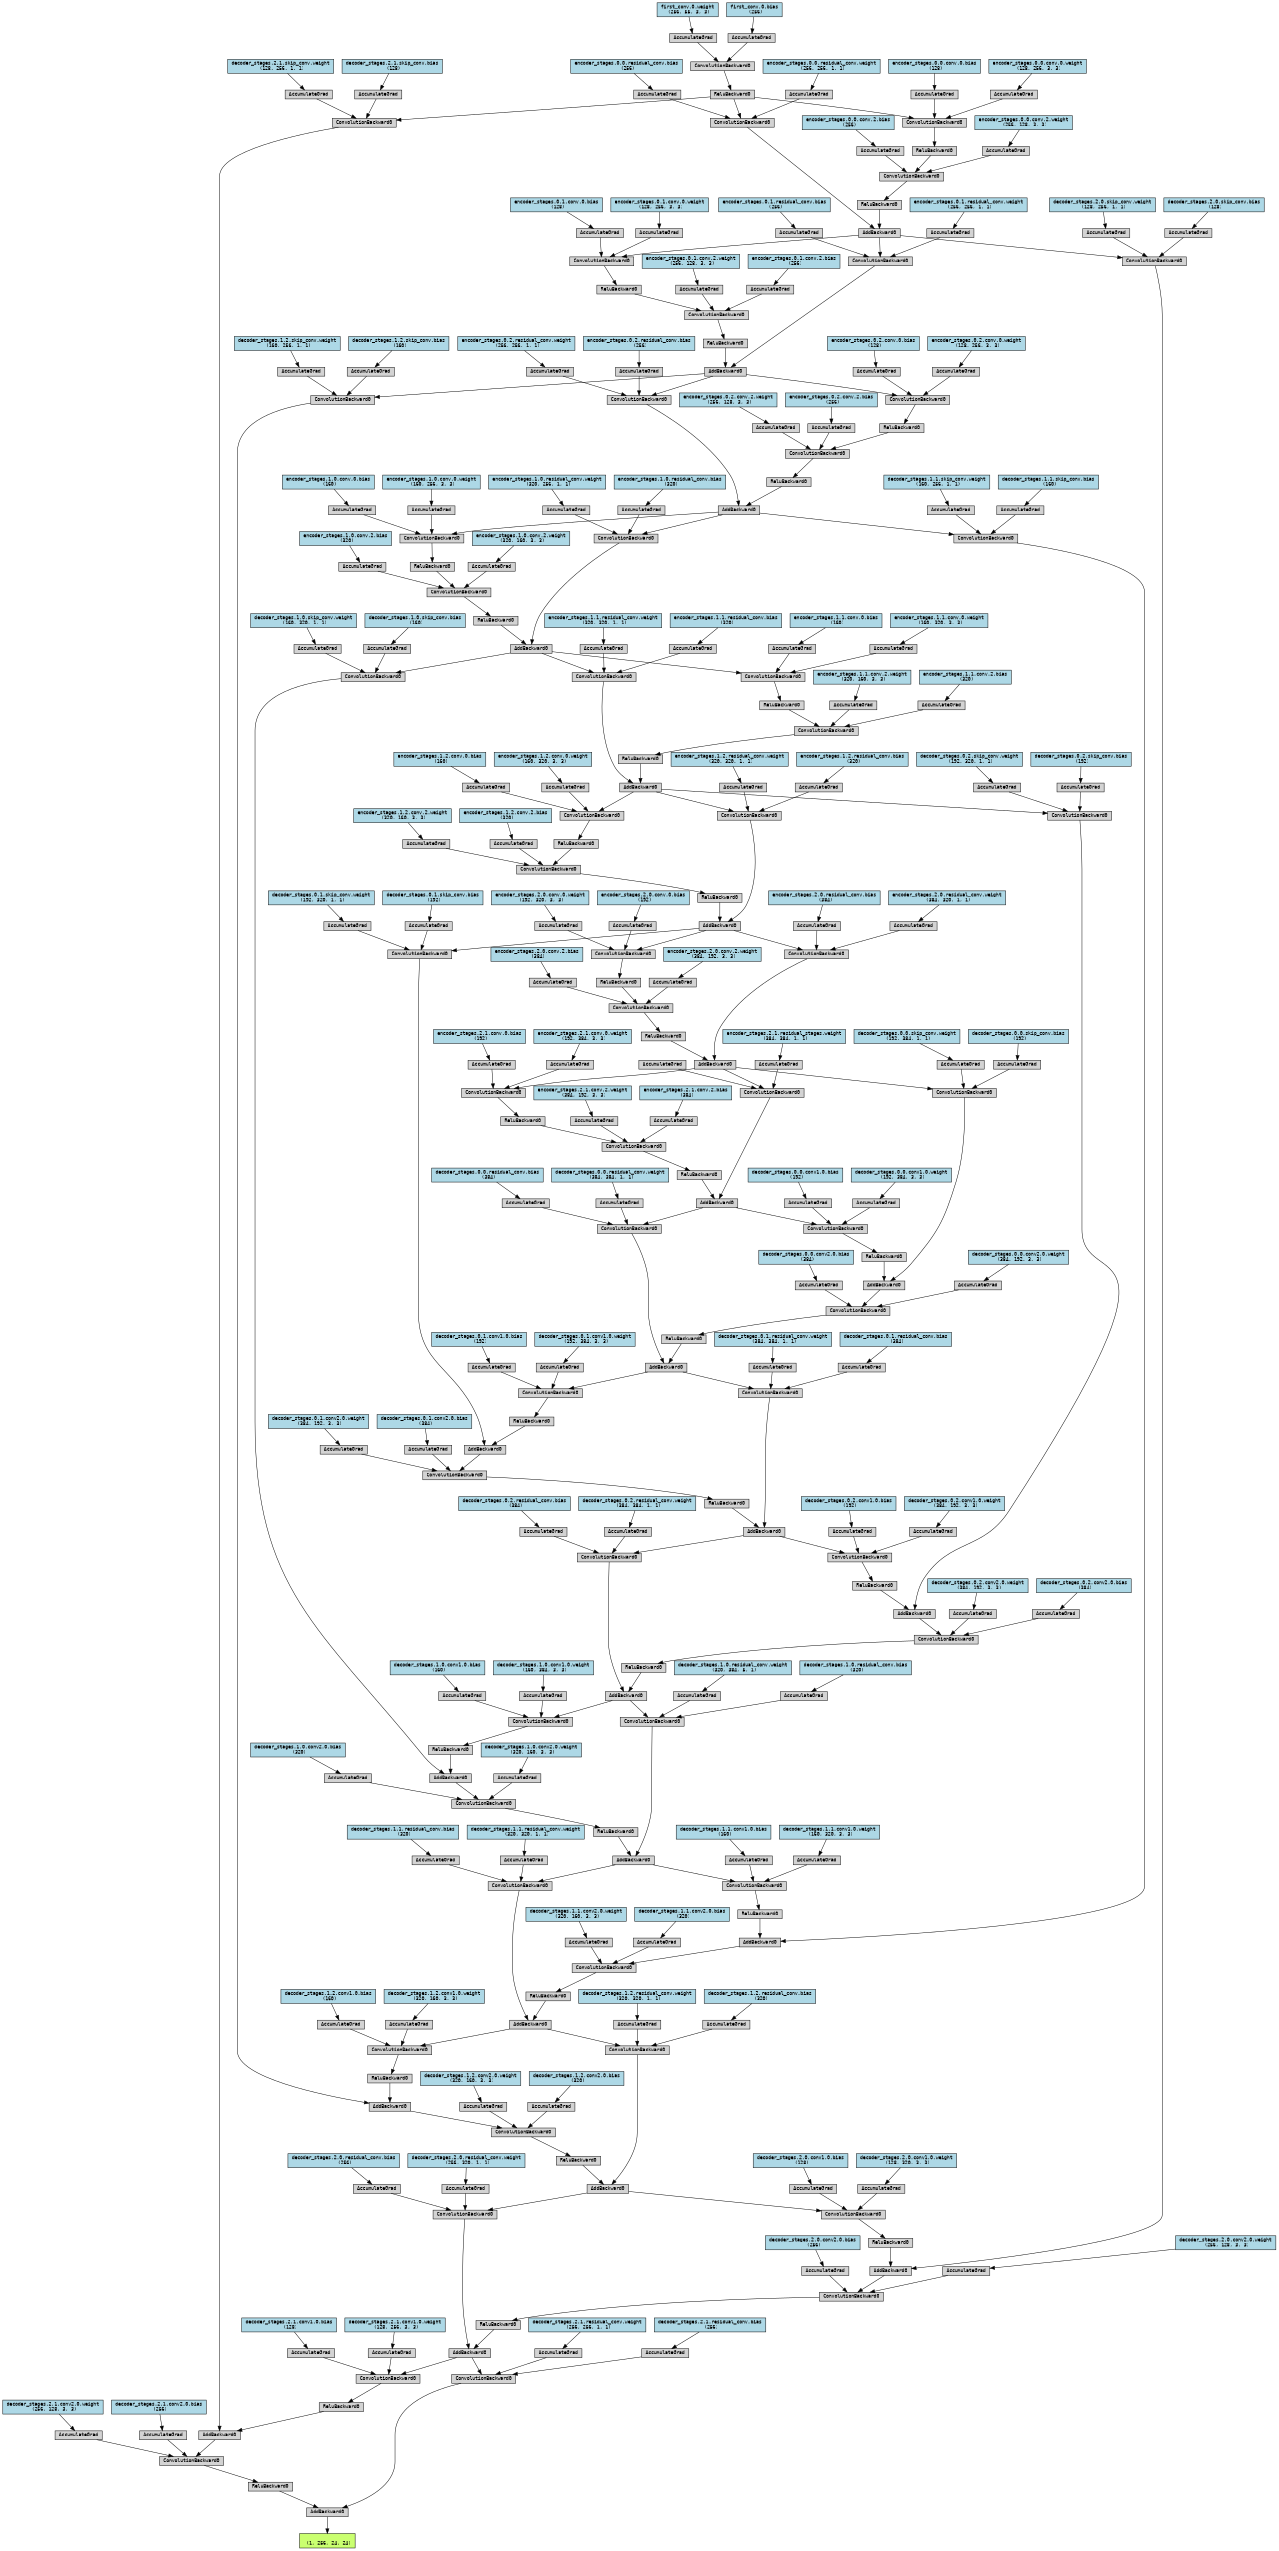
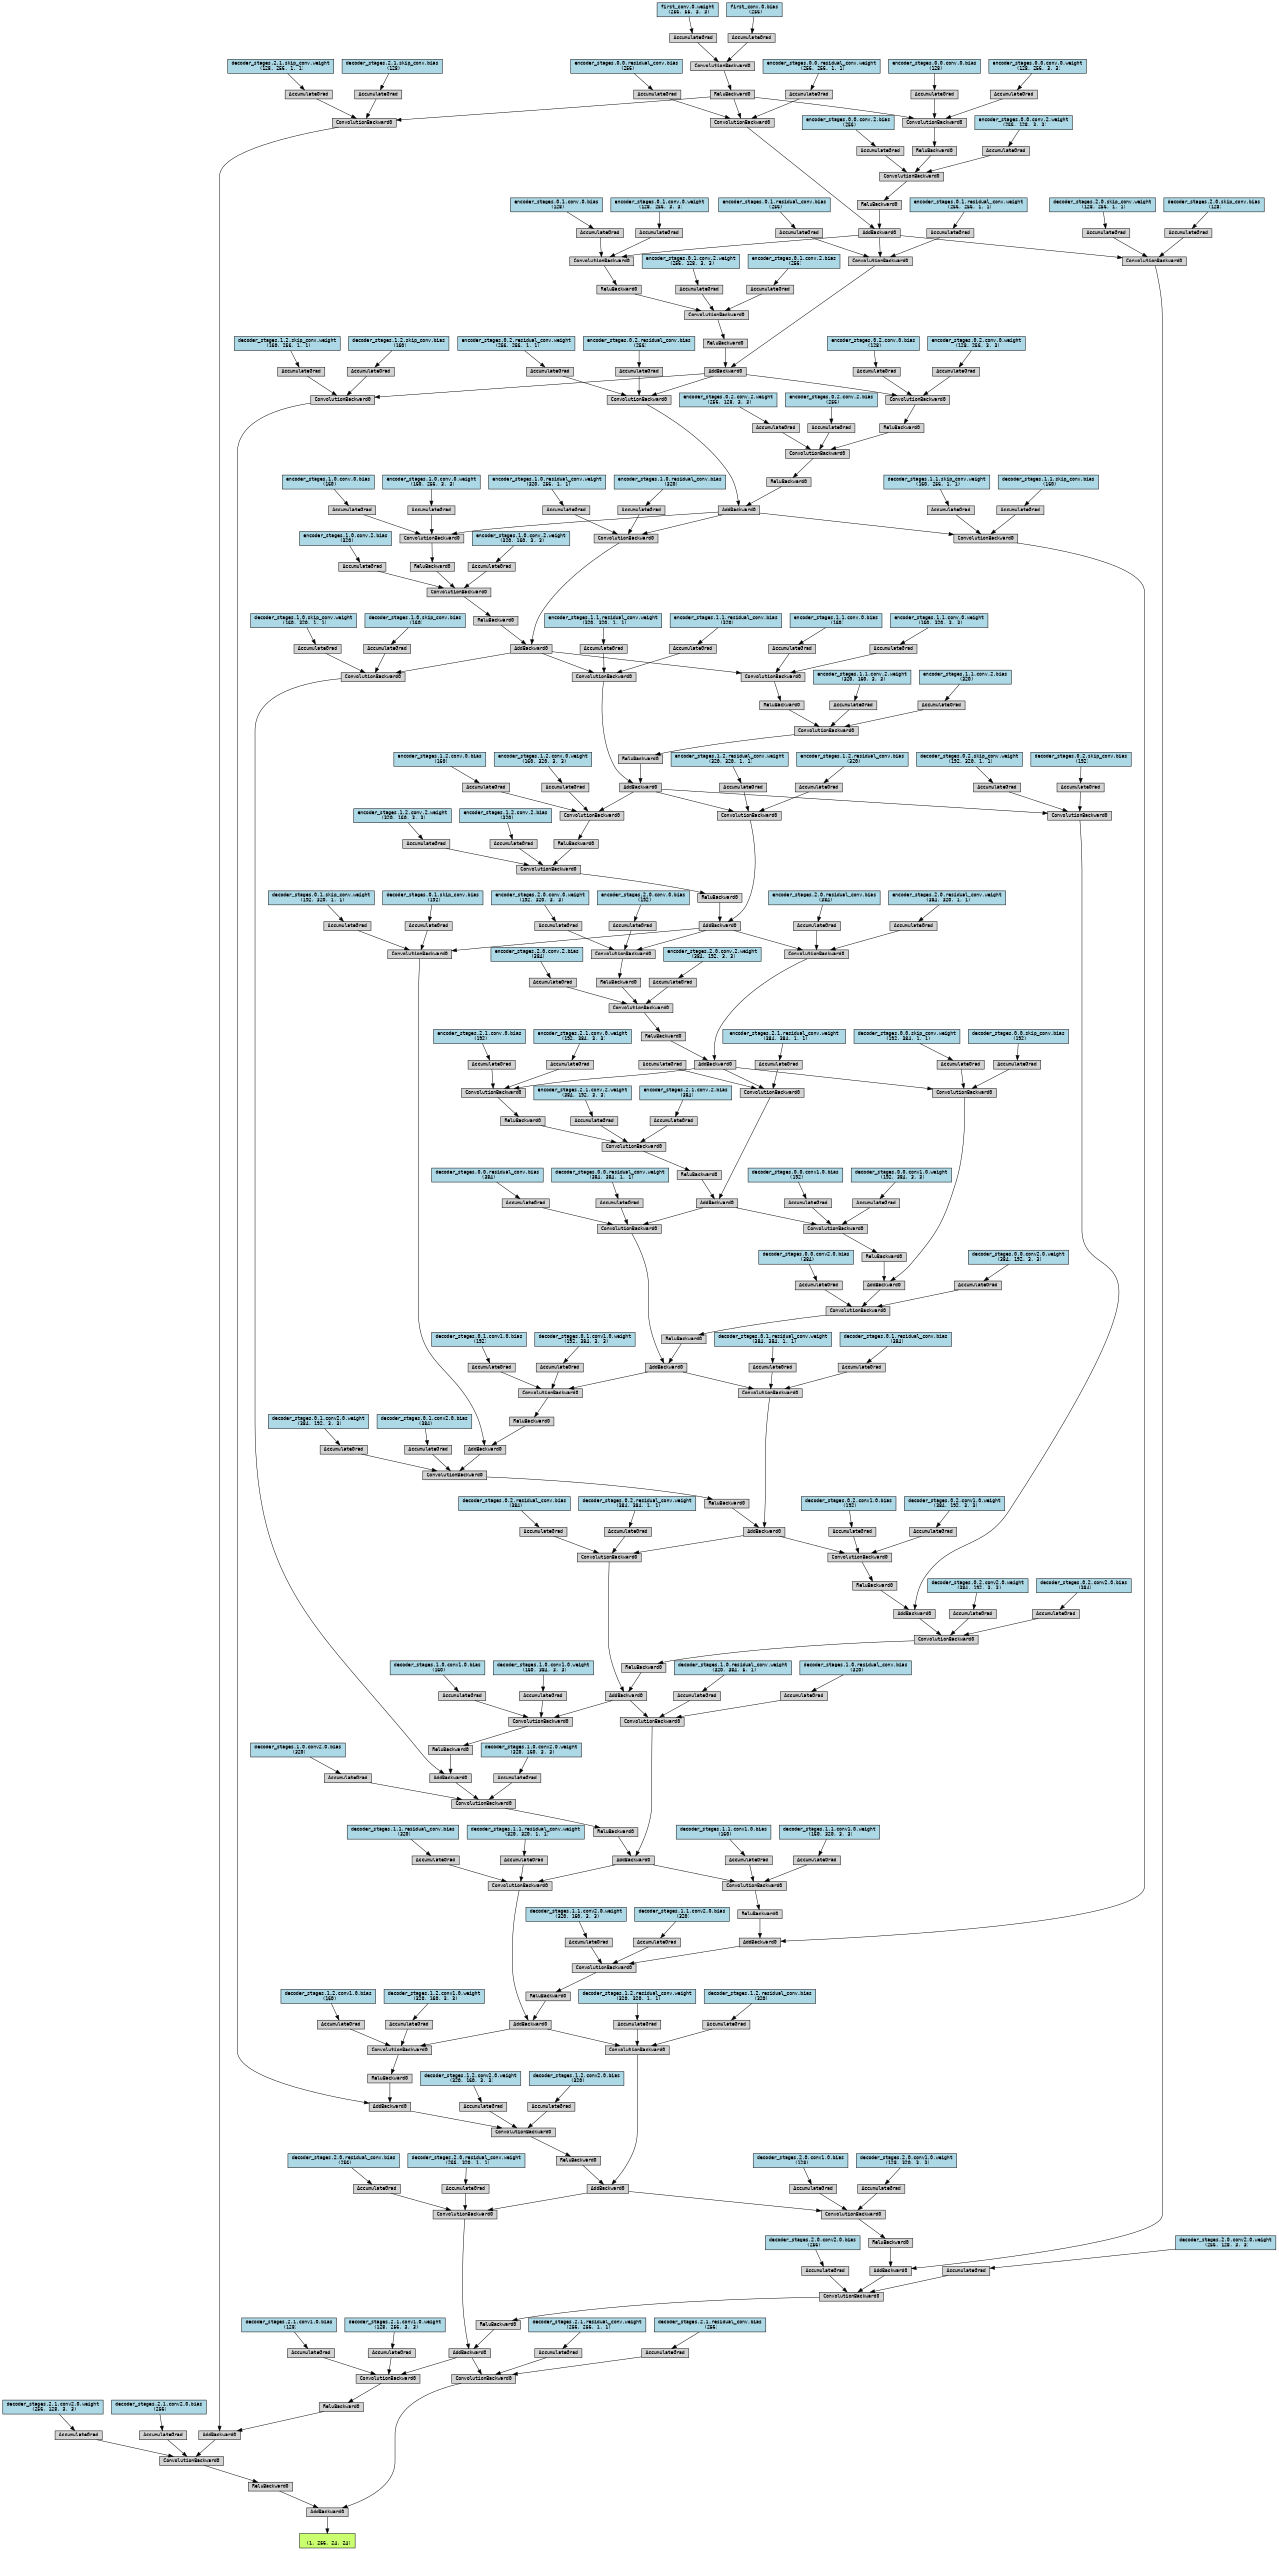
node "encoder_stages.2.1.residual_stages.weight (384, 384, 1, 1)": label "encoder_stages.2.1.residual_stages.weight (384, 384, 1, 1)" -> "encoder_stages.2.1.residual_conv.weight (384, 384, 1, 1)"
